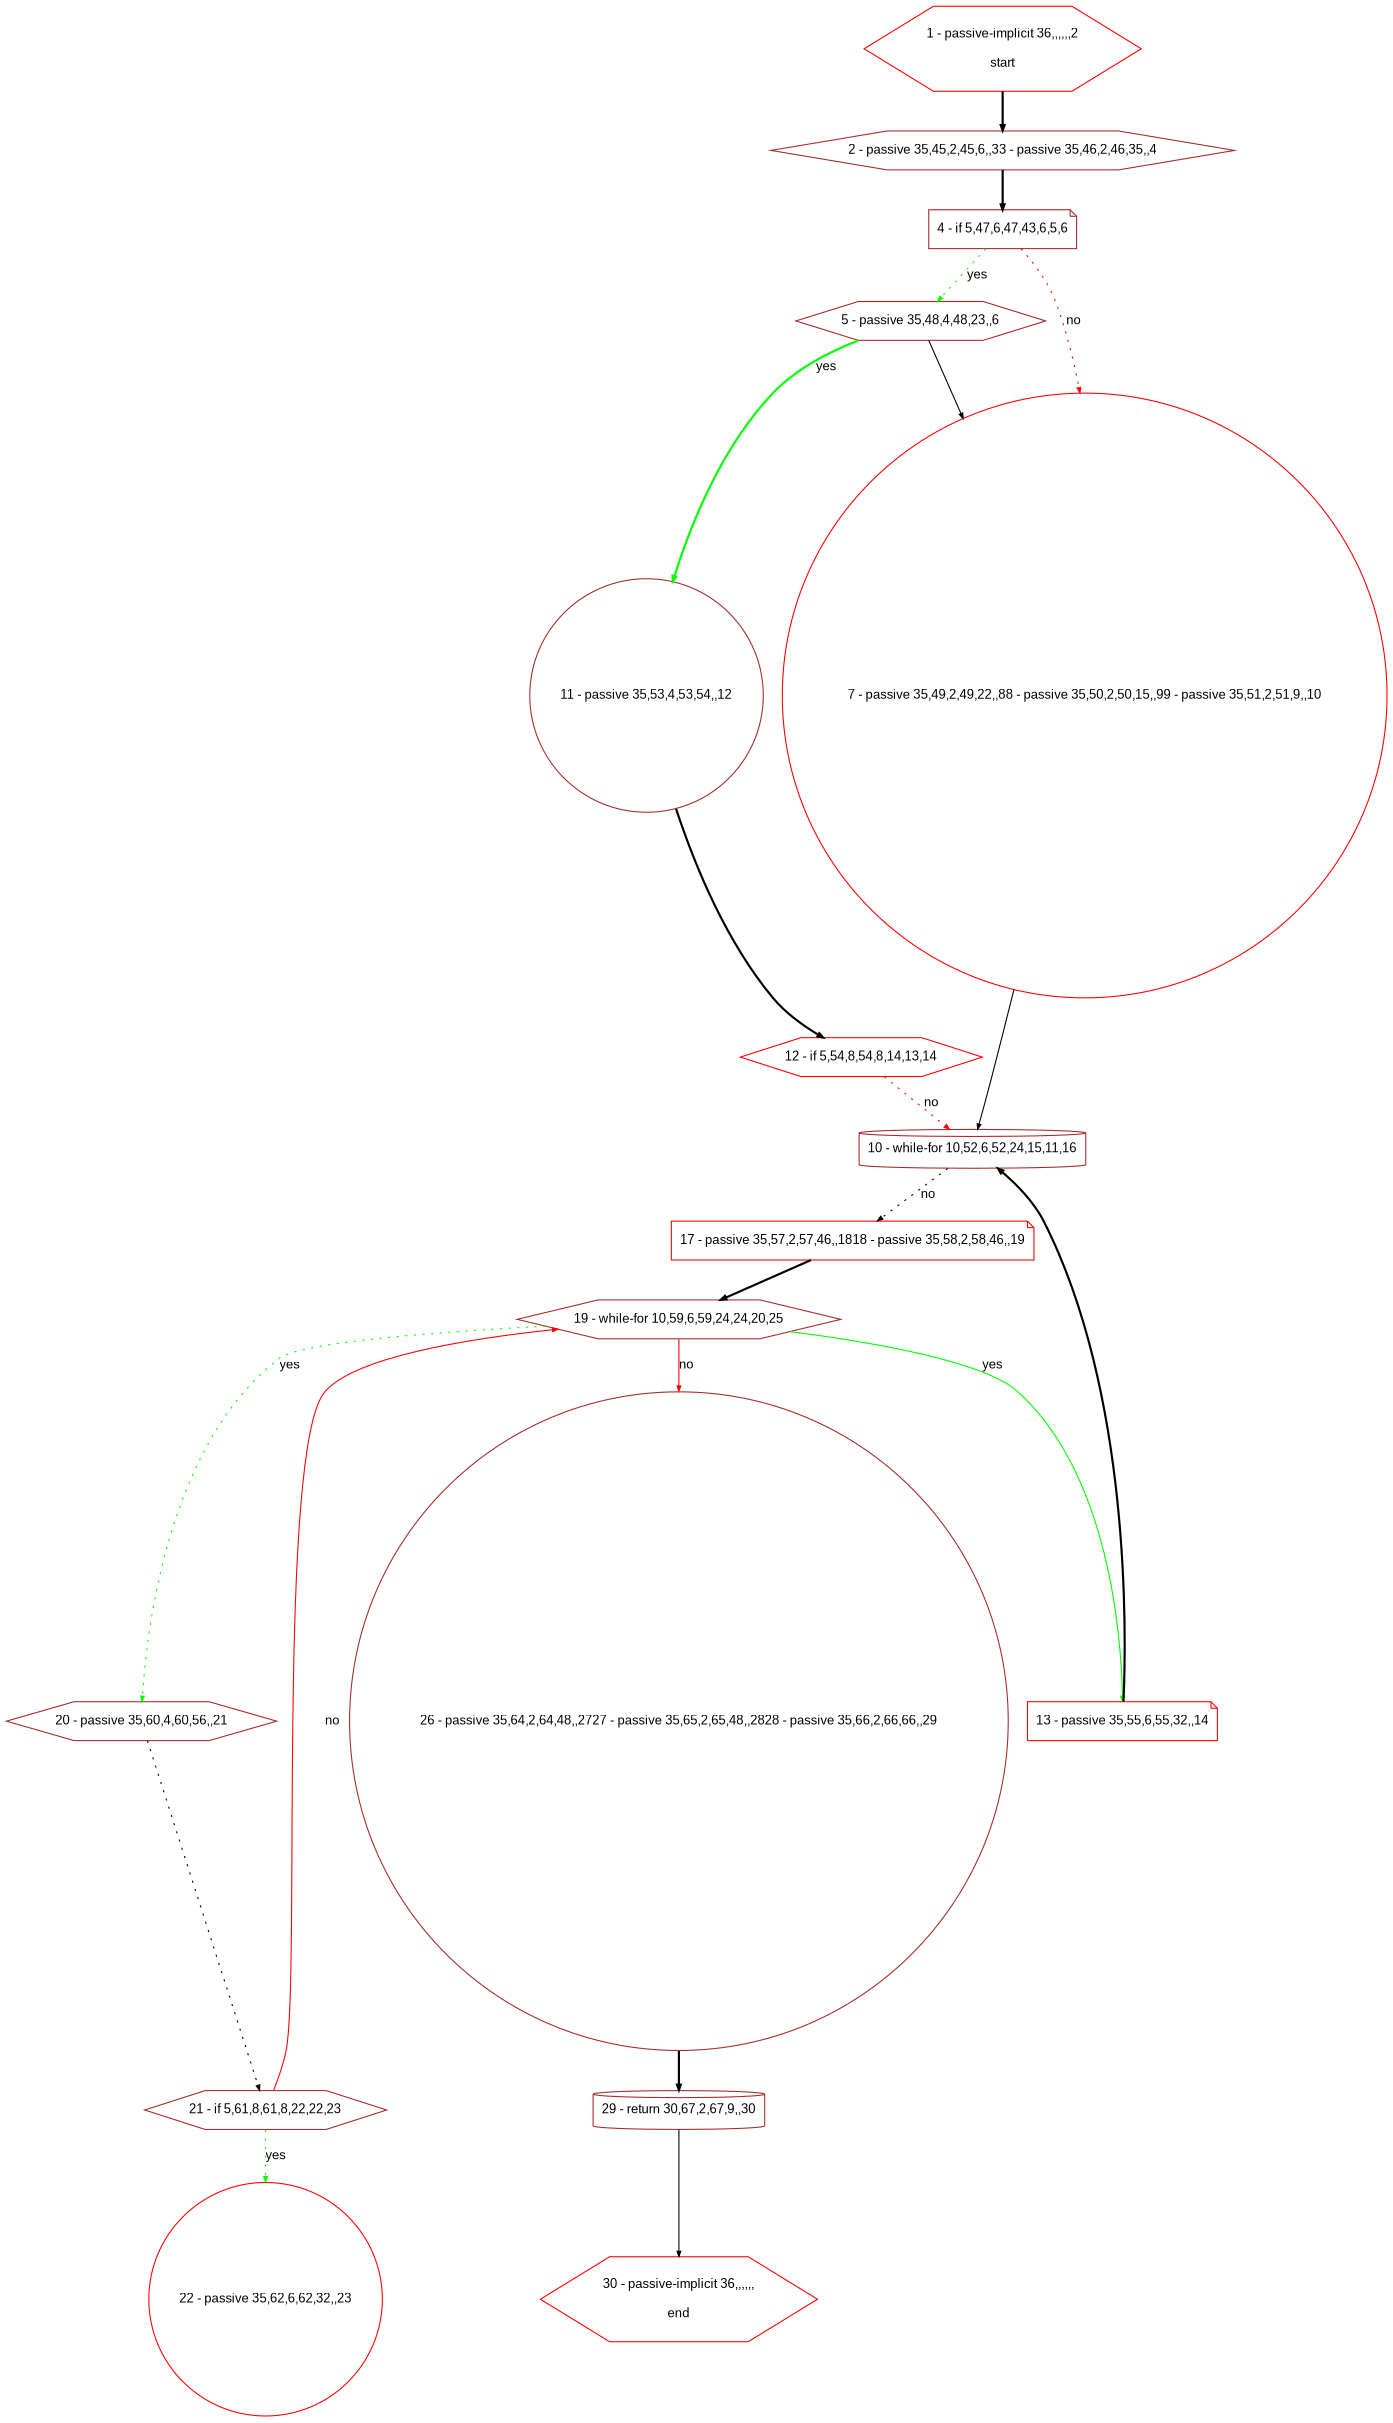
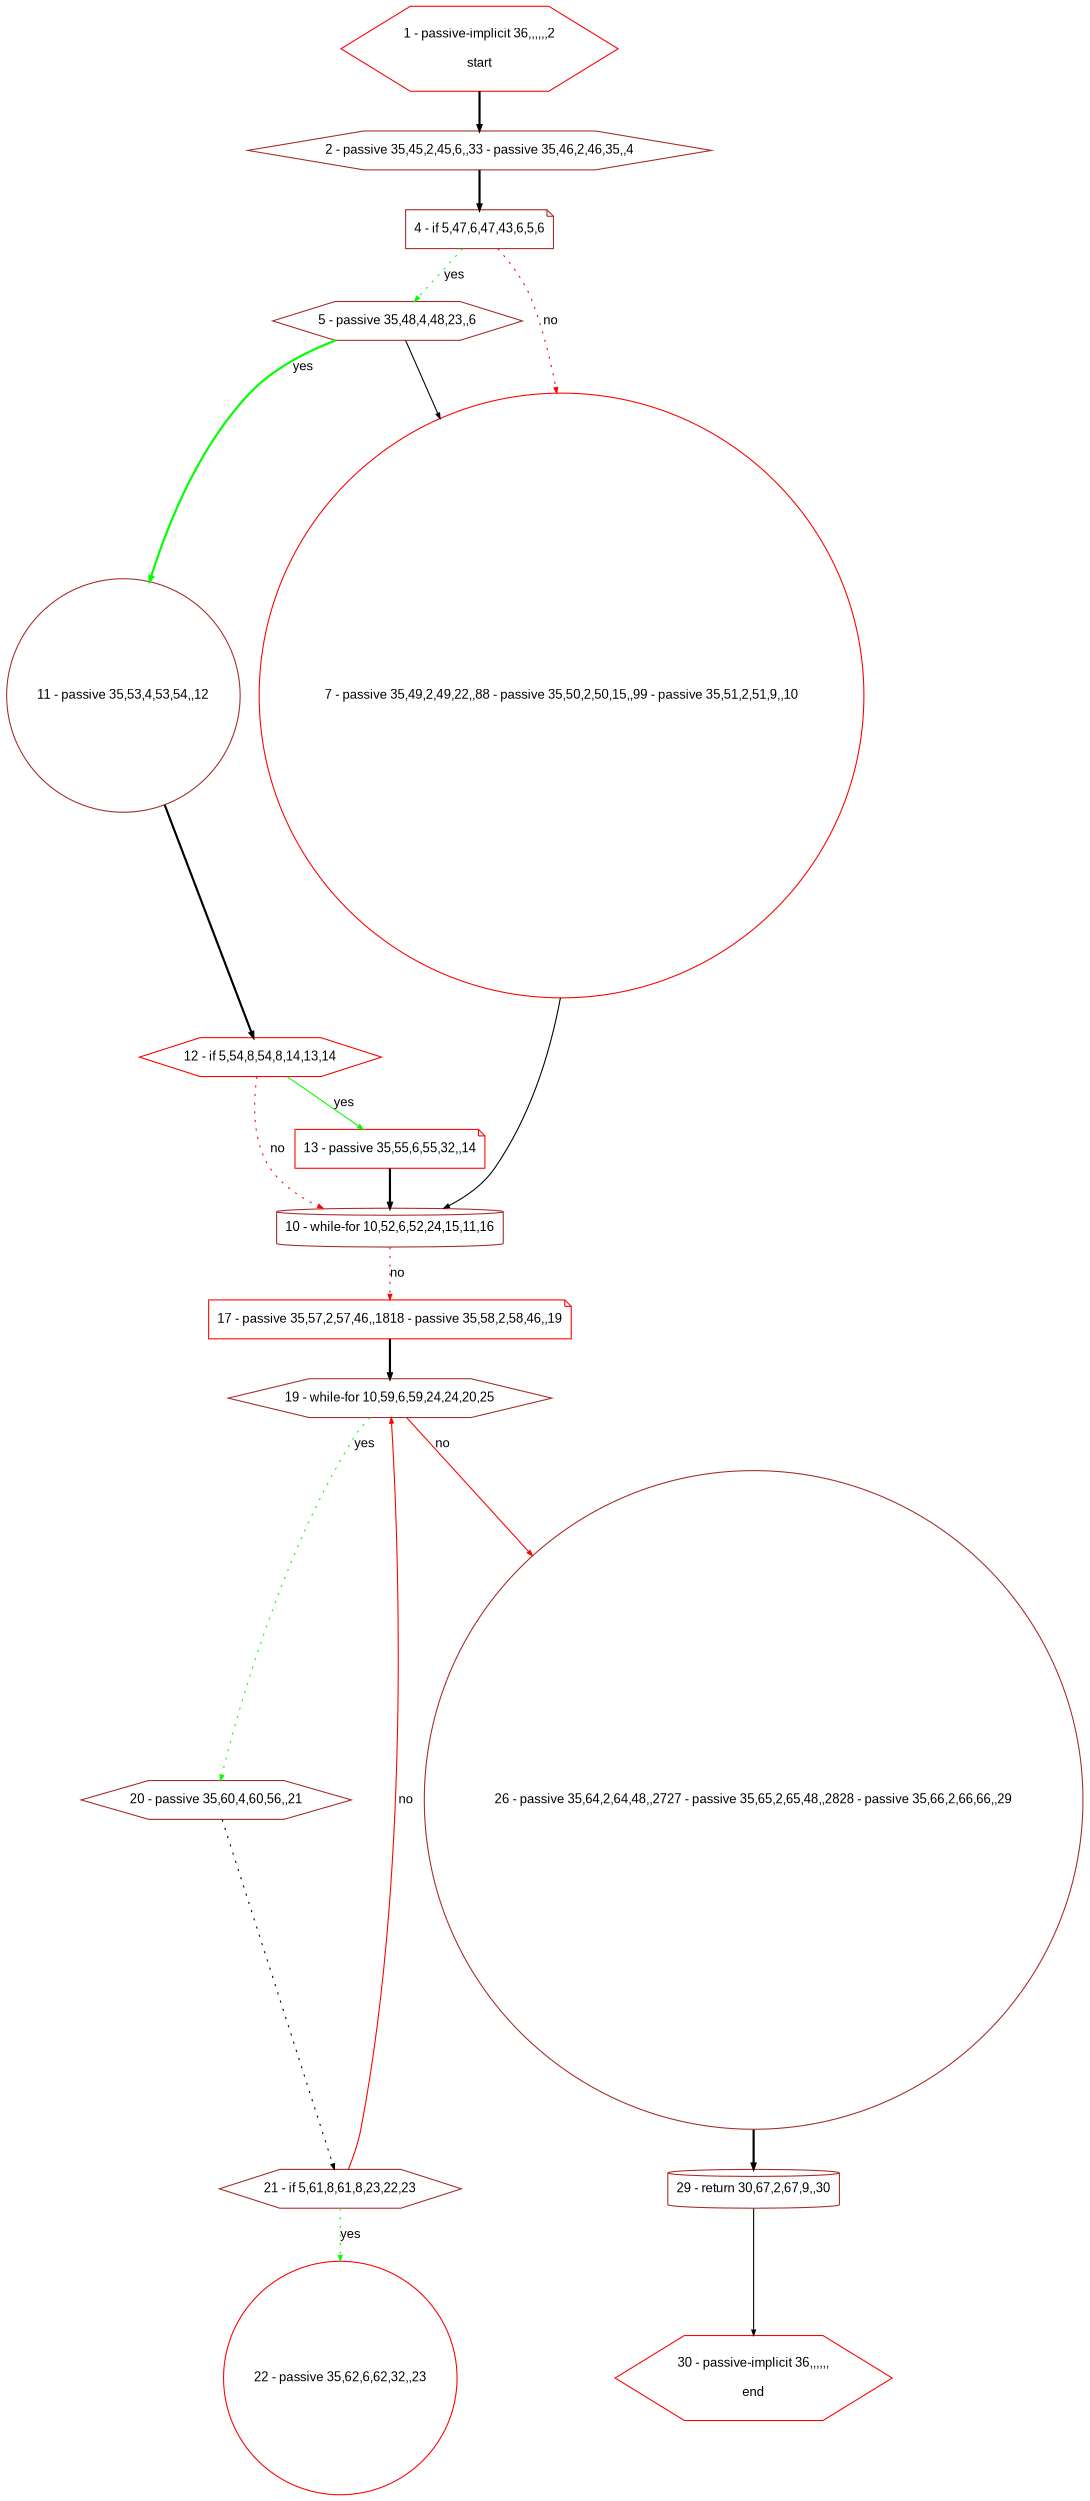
edge "10 - while-for 10,52,6,52,24,15,11,16" -> "17 - passive 35,57,2,57,46,,1818 - passive 35,58,2,58,46,,19": color #000000 -> #ff0000
edge "19 - while-for 10,59,6,59,24,24,20,25" -> "13 - passive 35,55,6,55,32,,14": now "12 - if 5,54,8,54,8,14,13,14" -> "13 - passive 35,55,6,55,32,,14"
node "21 - if 5,61,8,61,8,22,22,23": label "21 - if 5,61,8,61,8,22,22,23" -> "21 - if 5,61,8,61,8,23,22,23"
